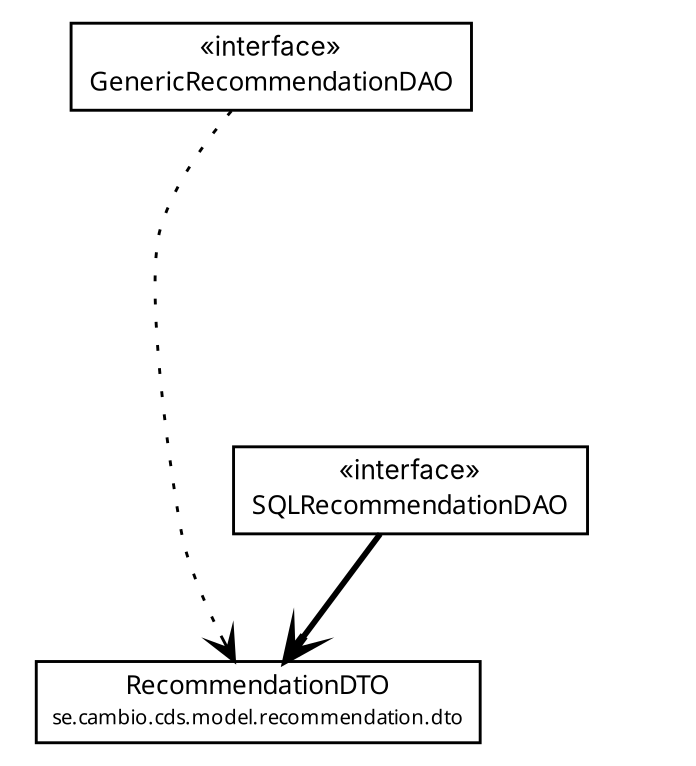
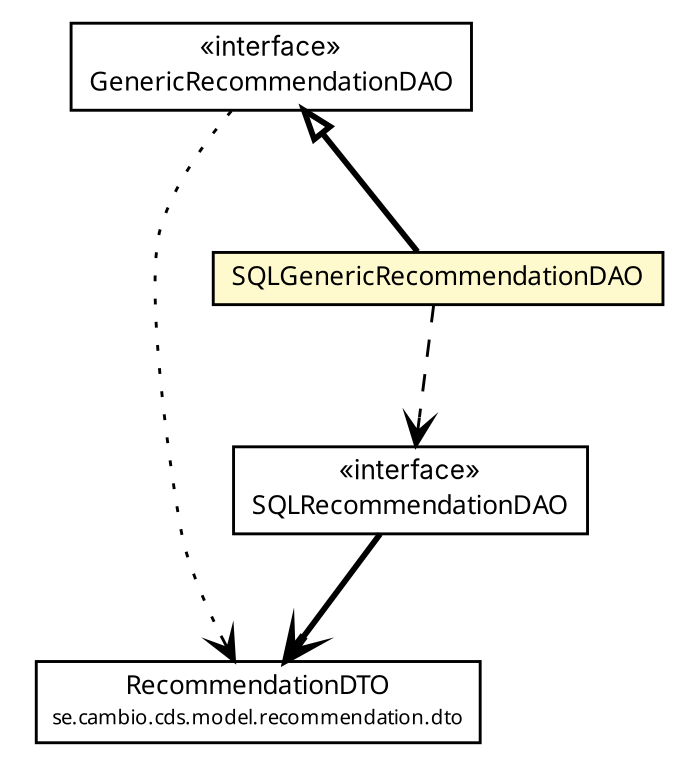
node "SQLGenericRecommendationDAO": added
